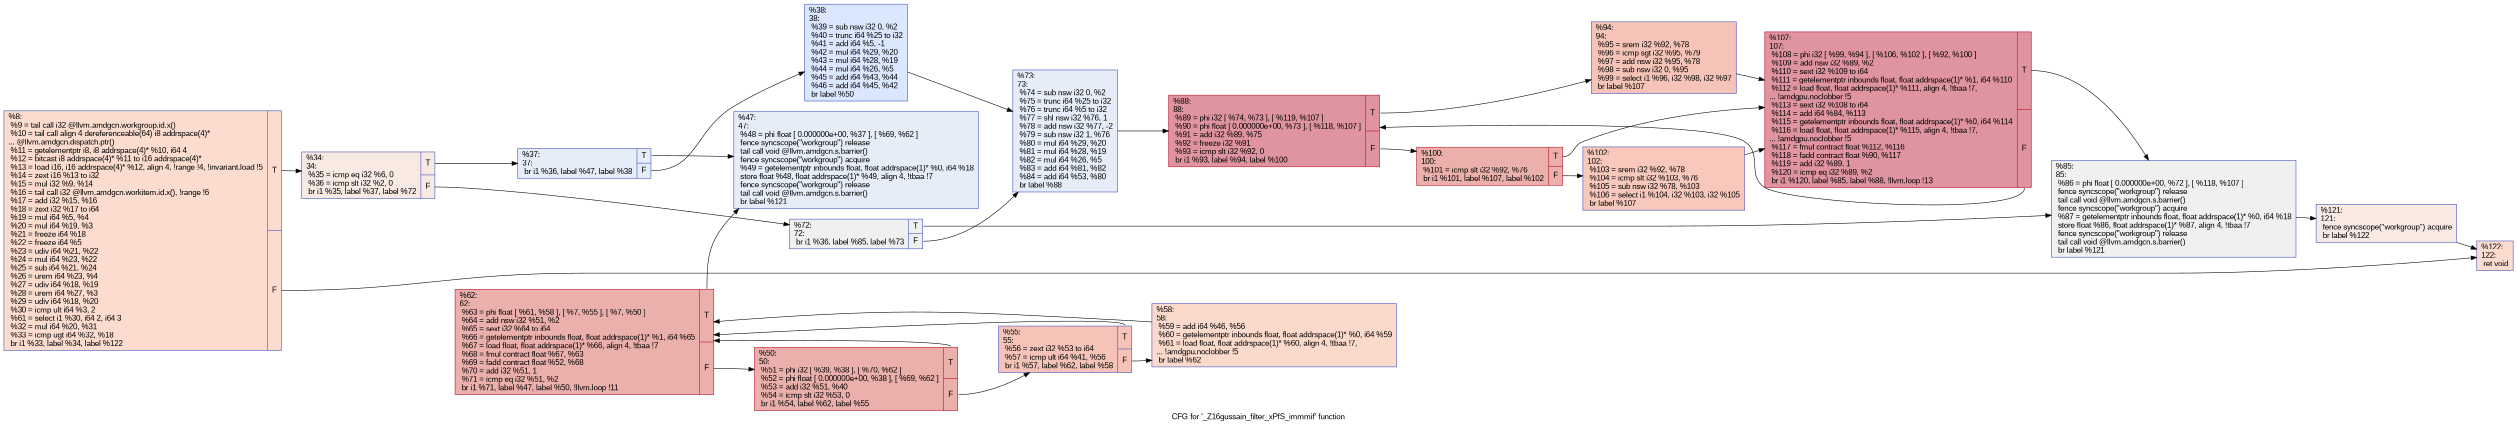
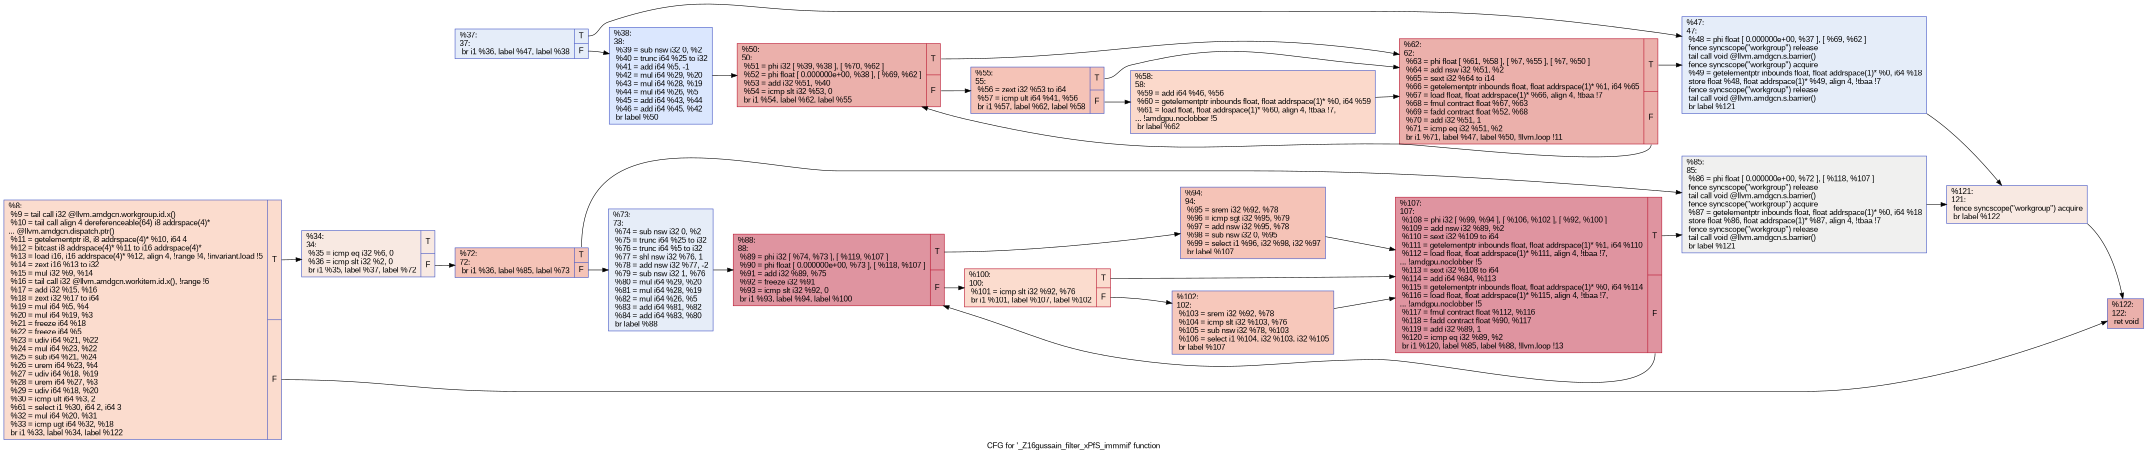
edge "%38:" -> "%73:": now "%38:" -> "%50:"
edge "%47:" -> "%121:": added
edge "%34:" -> "%37:": removed
node "%100:": fillcolor #d24b4070 -> #f7af9170
node "%73:": text "%84 = add i64 %53, %80" -> "%84 = add i64 %83, %80"
node "%72:": fillcolor #dedcdb70 -> #e8765c70
node "%122:": fillcolor #f7af9170 -> #d24b4070
node "%62:": text "%65 = sext i32 %64 to i64" -> "%65 = sext i32 %64 to i14"
